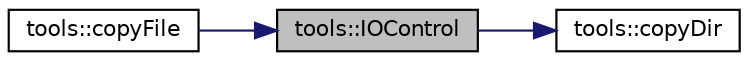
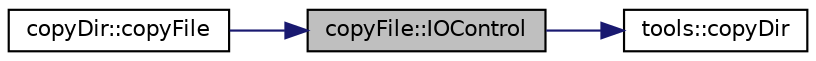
node "tools::copyFile": label "tools::copyFile" -> "copyDir::copyFile"
node "tools::IOControl": label "tools::IOControl" -> "copyFile::IOControl"
